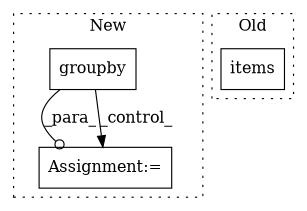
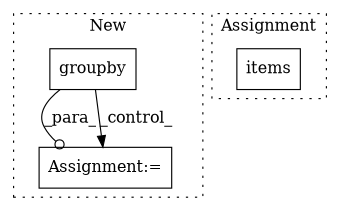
cluster "Old": label "Old" -> "Assignment"
